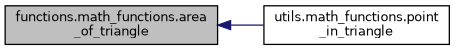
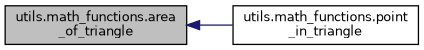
node "functions.math_functions.area _of_triangle": label "functions.math_functions.area _of_triangle" -> "utils.math_functions.area _of_triangle"
